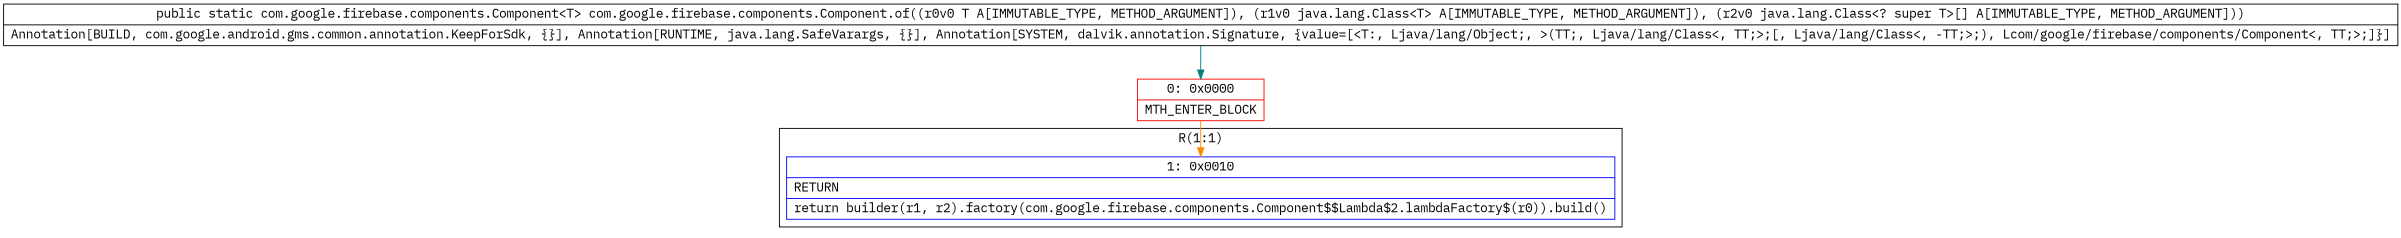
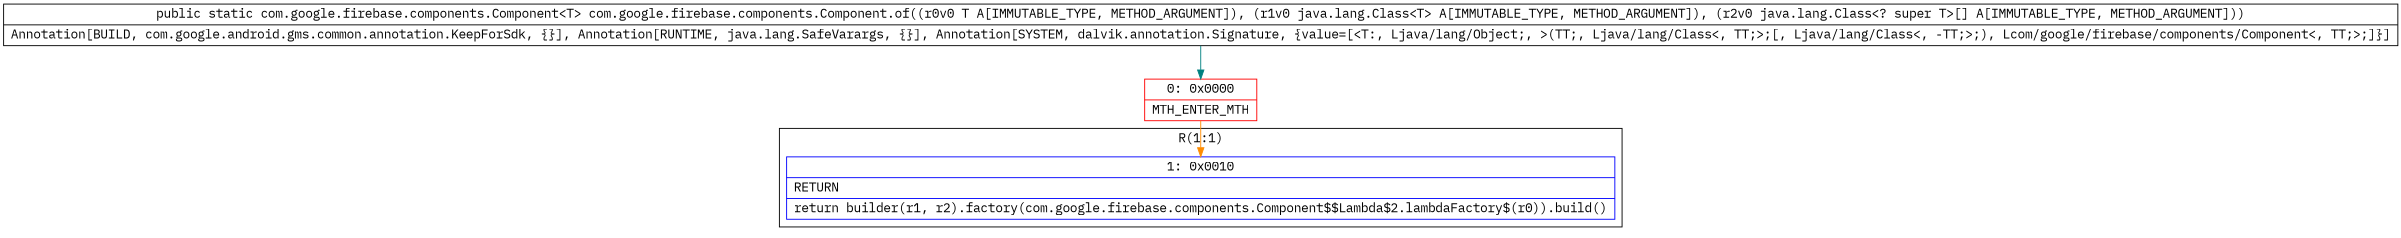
node "0: 0x0000": text "MTH_ENTER_BLOCK" -> "MTH_ENTER_MTH"
